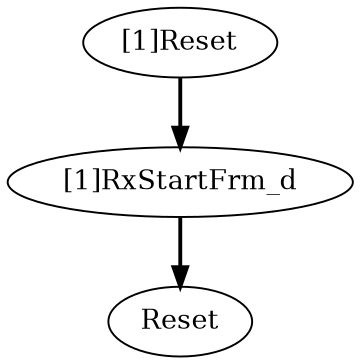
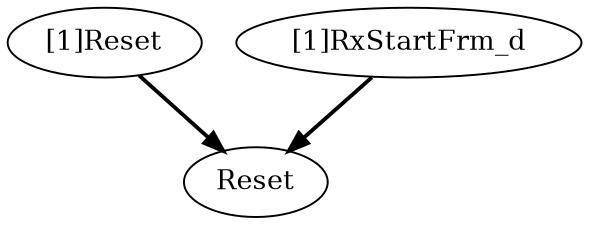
edge "[1]Reset" -> "[1]RxStartFrm_d": now "[1]Reset" -> "Reset"
